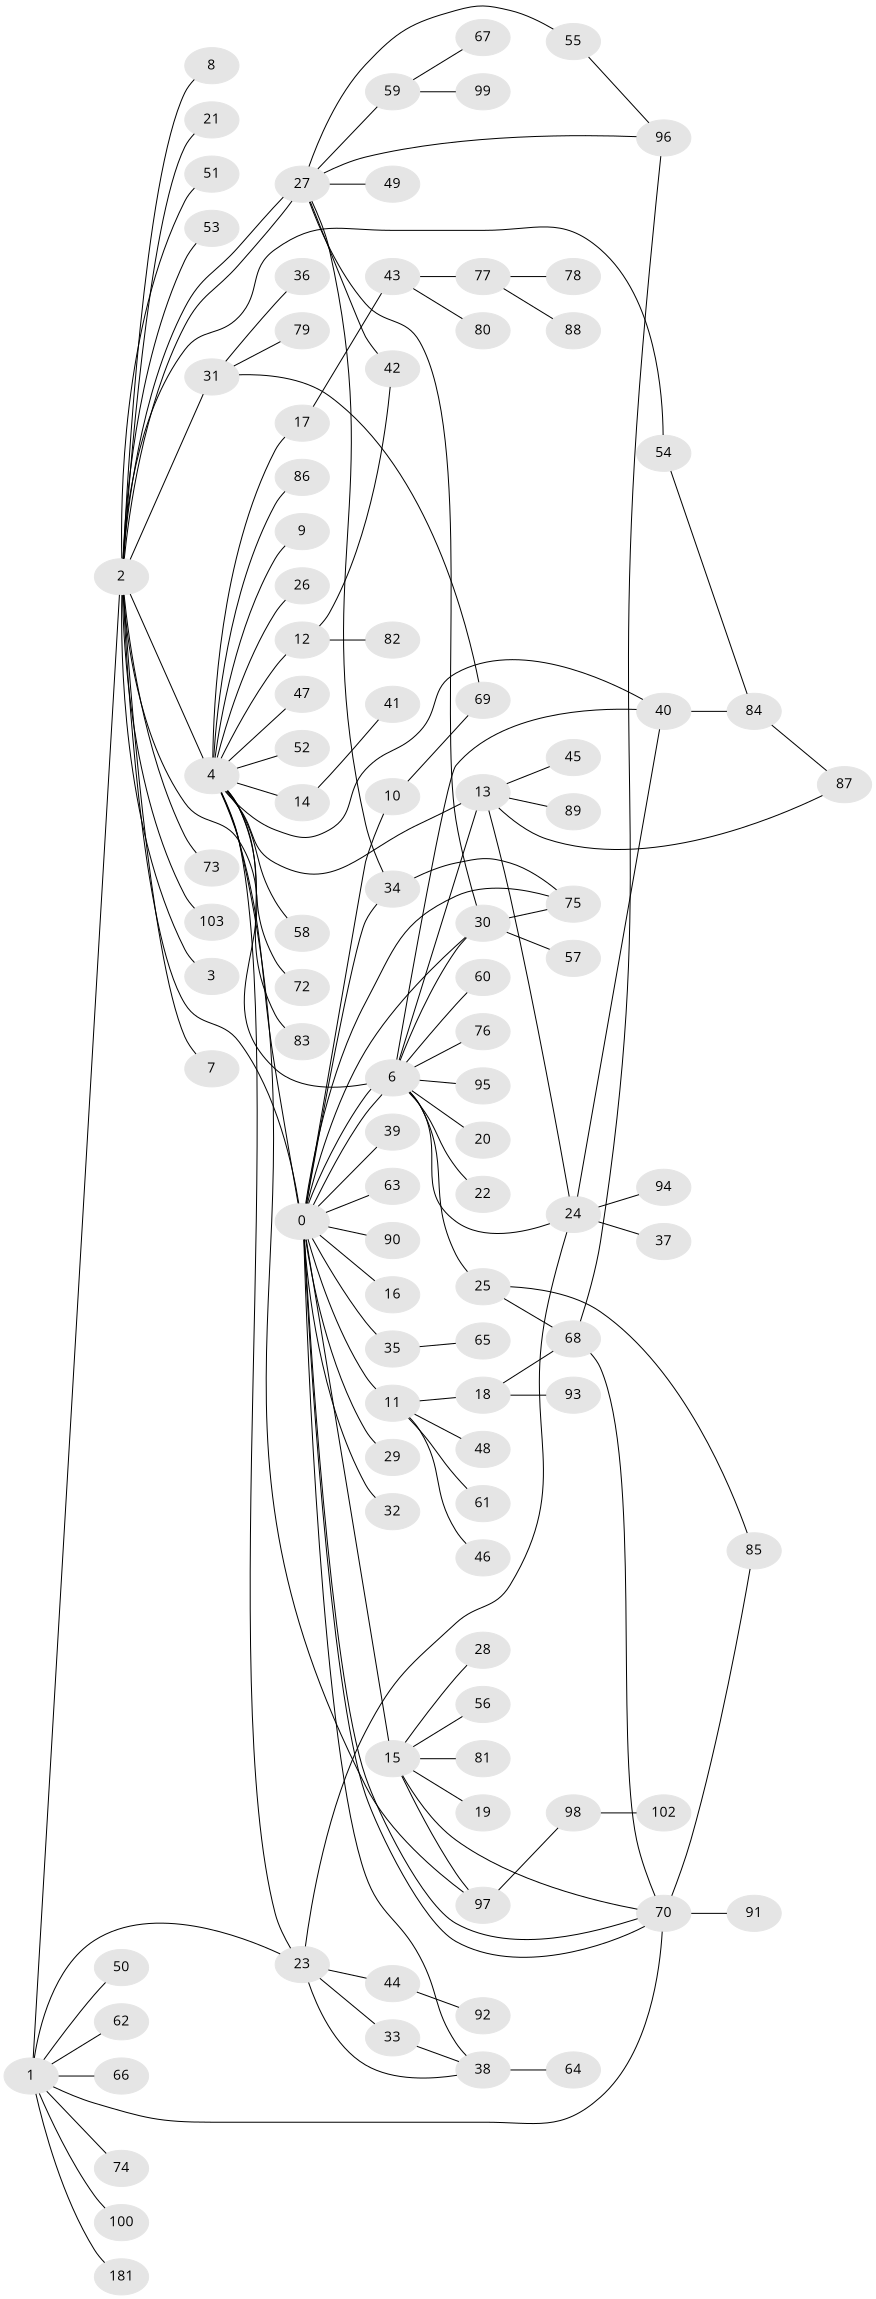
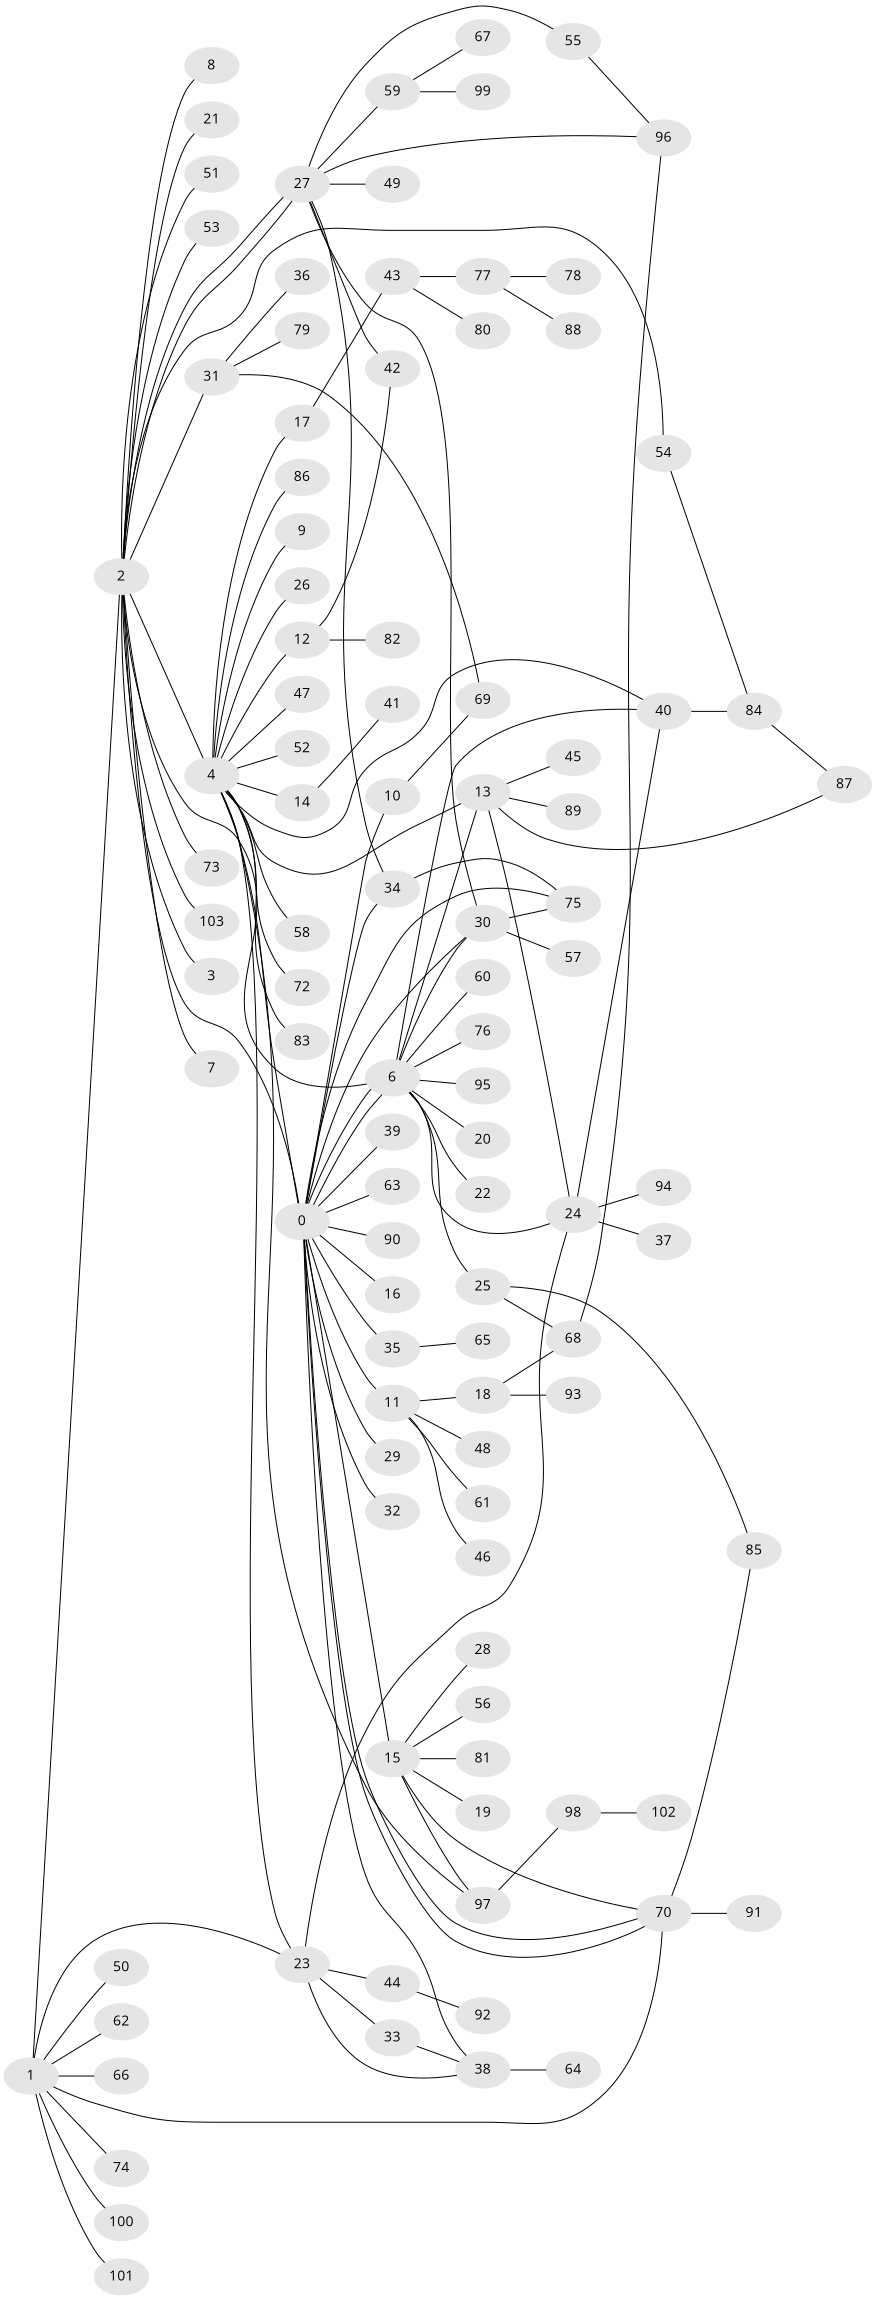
edge "68" -- "70": removed
node "181": label "181" -> "101"
